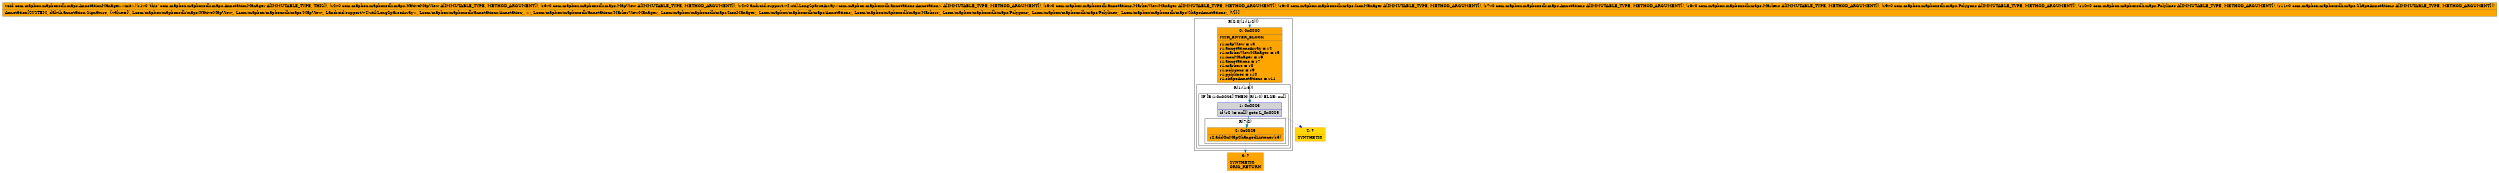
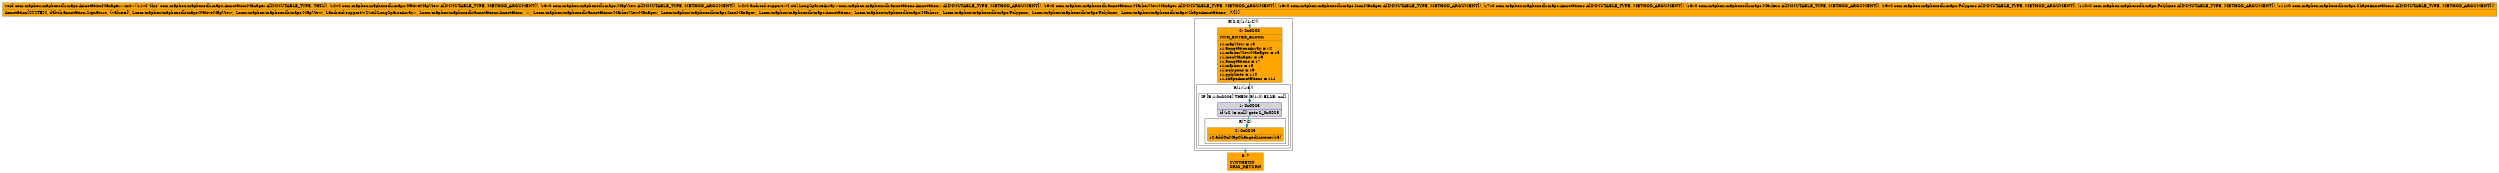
node "4: ?": removed
